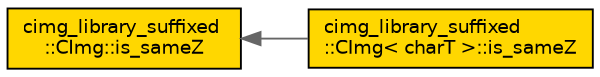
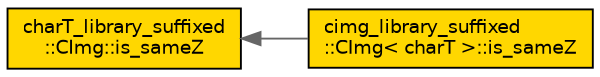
node "cimg_library_suffixed ::CImg::is_sameZ": label "cimg_library_suffixed ::CImg::is_sameZ" -> "charT_library_suffixed ::CImg::is_sameZ"
